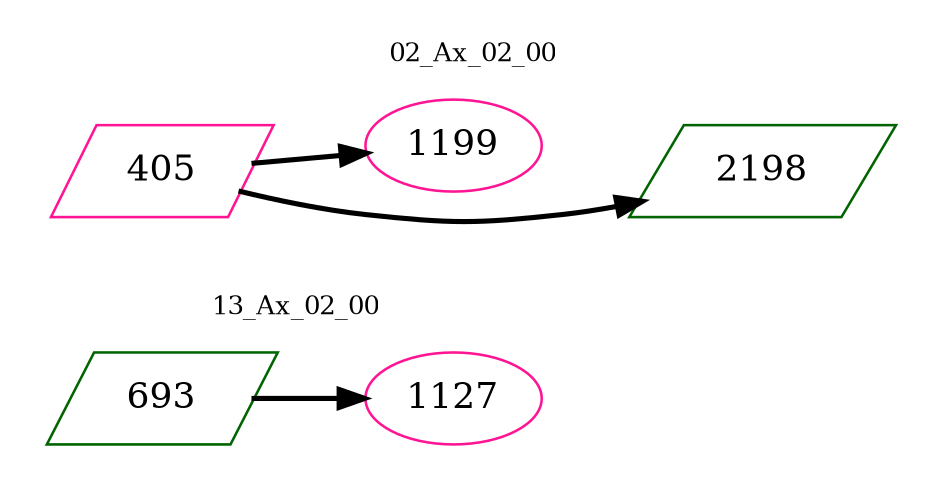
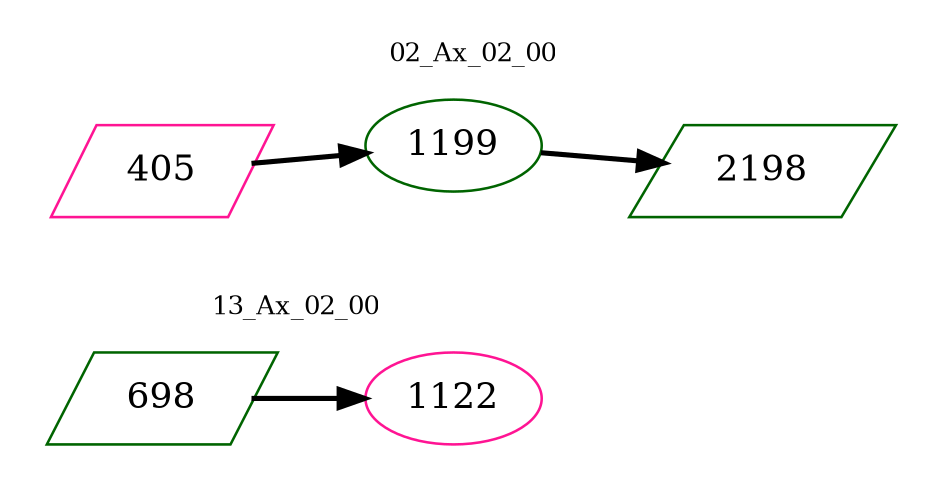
node "1199": color deeppink -> darkgreen
edge "405" -> "2198": now "1199" -> "2198"
node "693": label "693" -> "698"
node "1127": label "1127" -> "1122"
